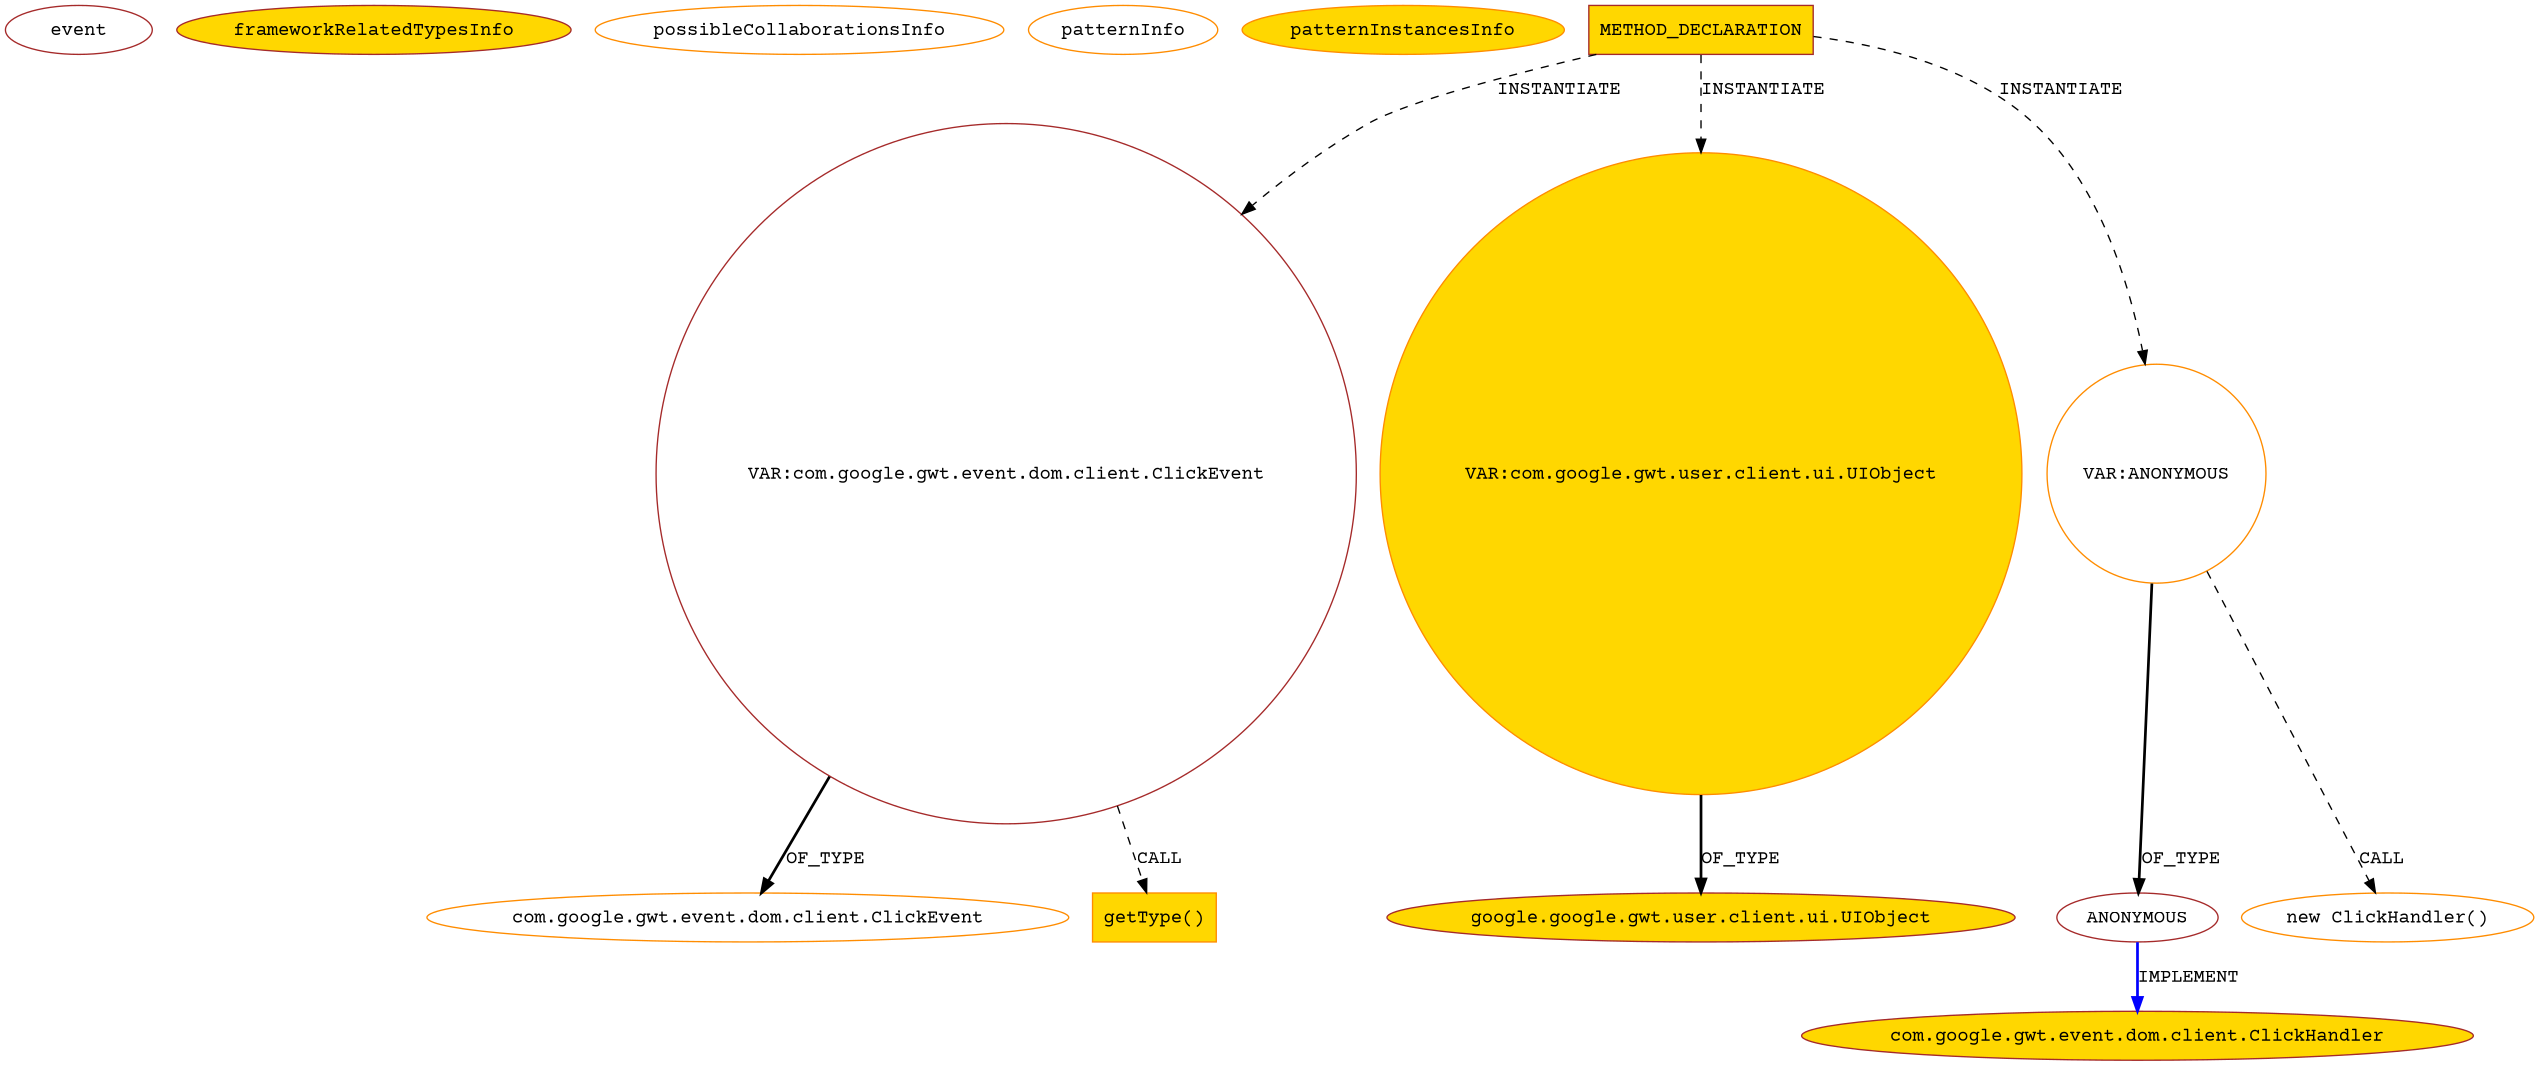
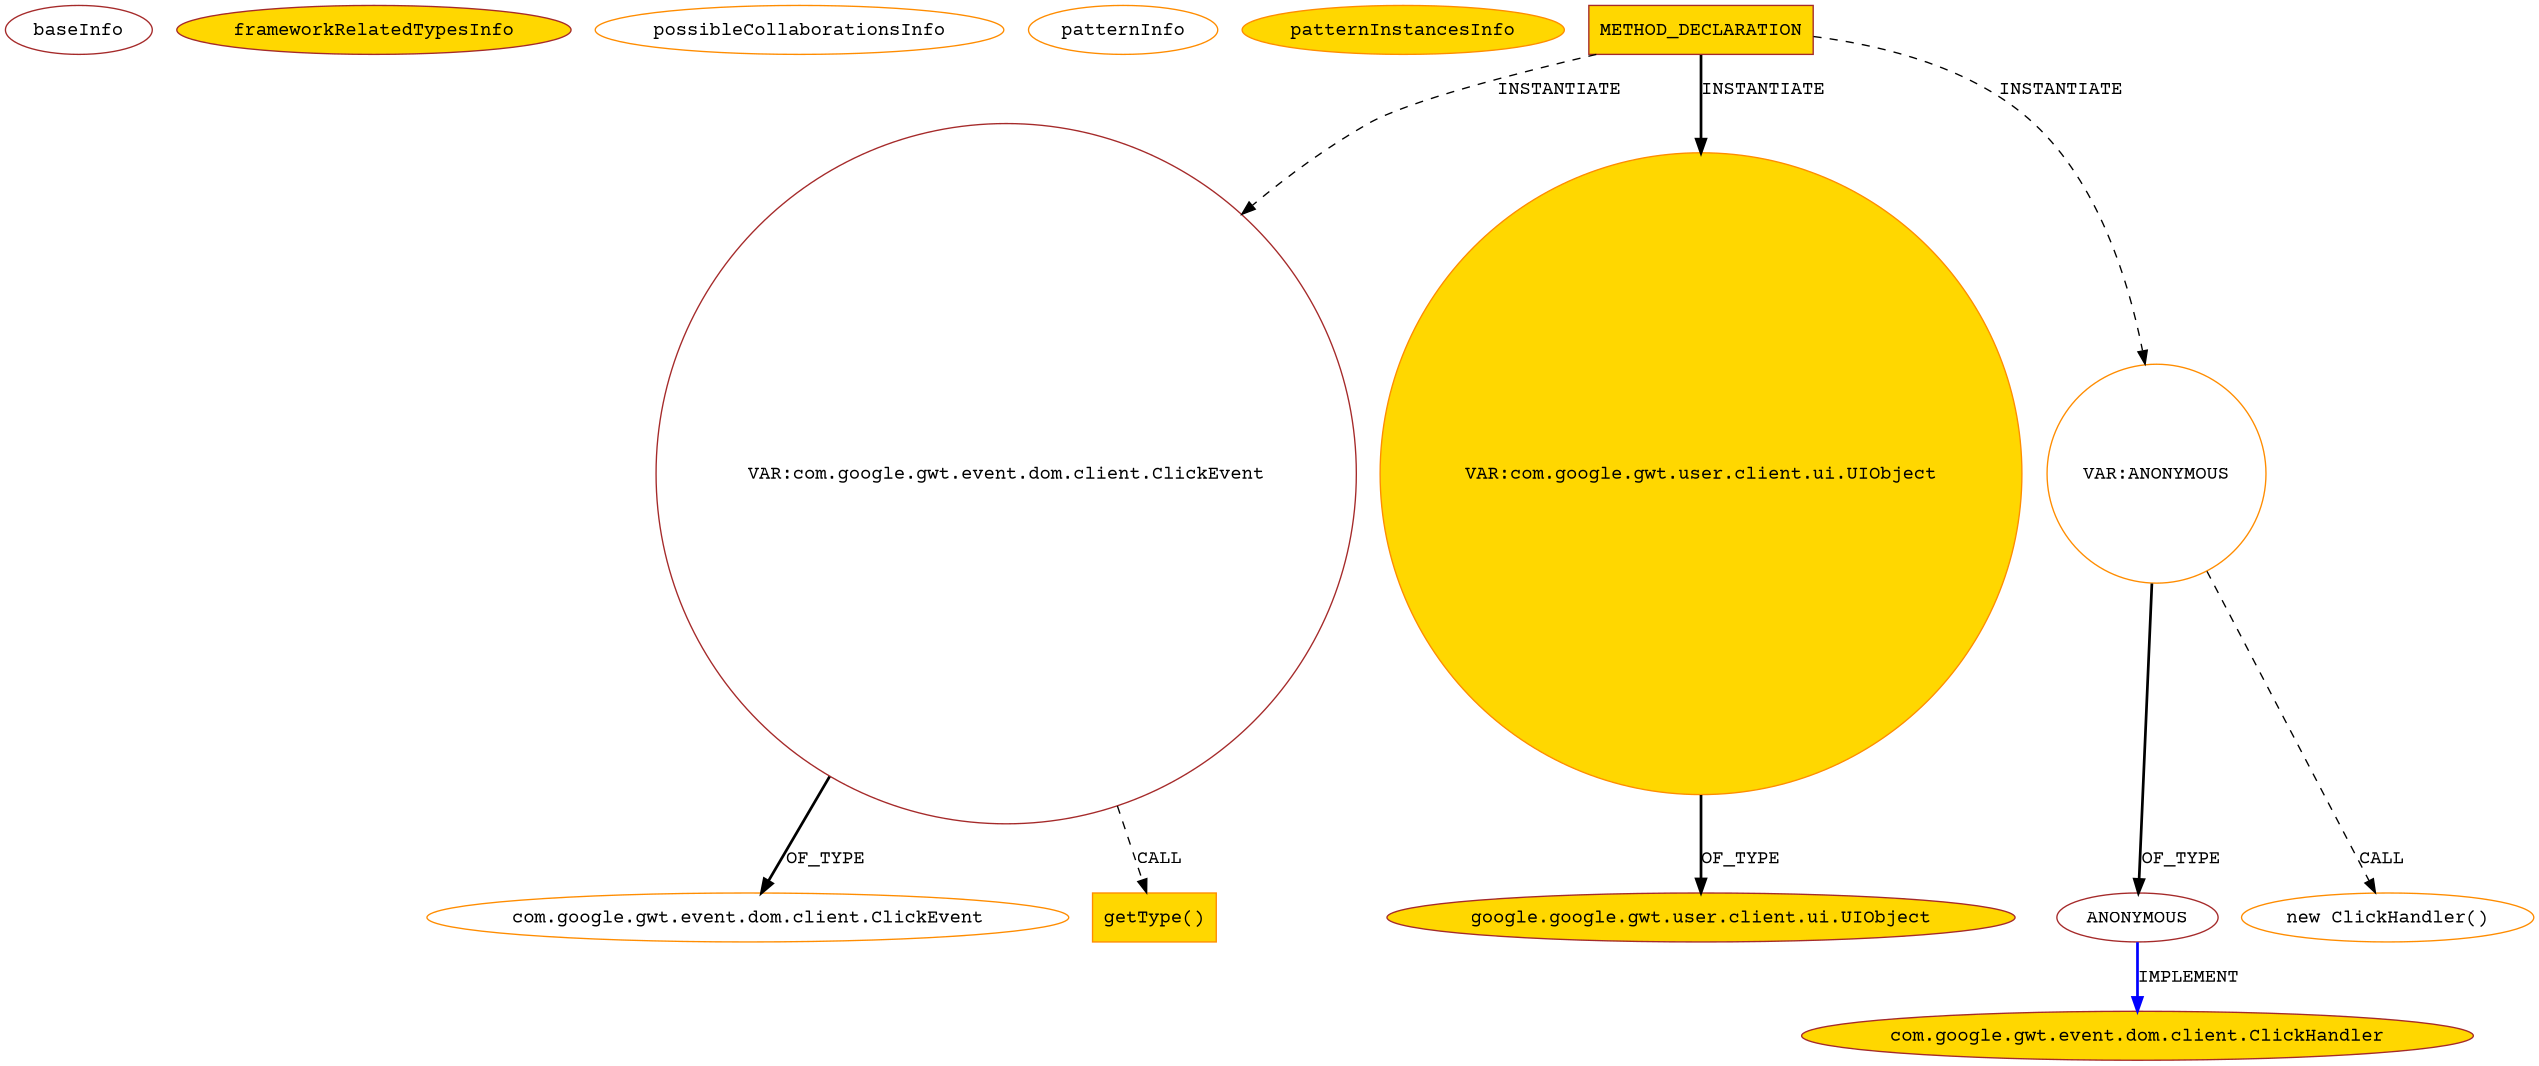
node "event": label "event" -> "baseInfo"
edge "METHOD_DECLARATION" -> "VAR:com.google.gwt.user.client.ui.UIObject": style dashed -> bold
